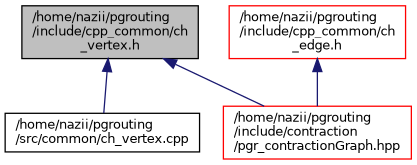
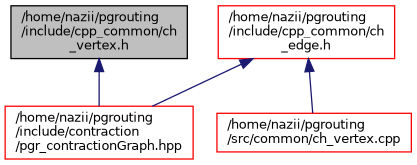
edge "/home/nazii/pgrouting /src/common/ch_vertex.cpp" -> "/home/nazii/pgrouting /include/cpp_common/ch _vertex.h": now "/home/nazii/pgrouting /src/common/ch_vertex.cpp" -> "/home/nazii/pgrouting /include/cpp_common/ch _edge.h"
node "/home/nazii/pgrouting /src/common/ch_vertex.cpp": color black -> red
